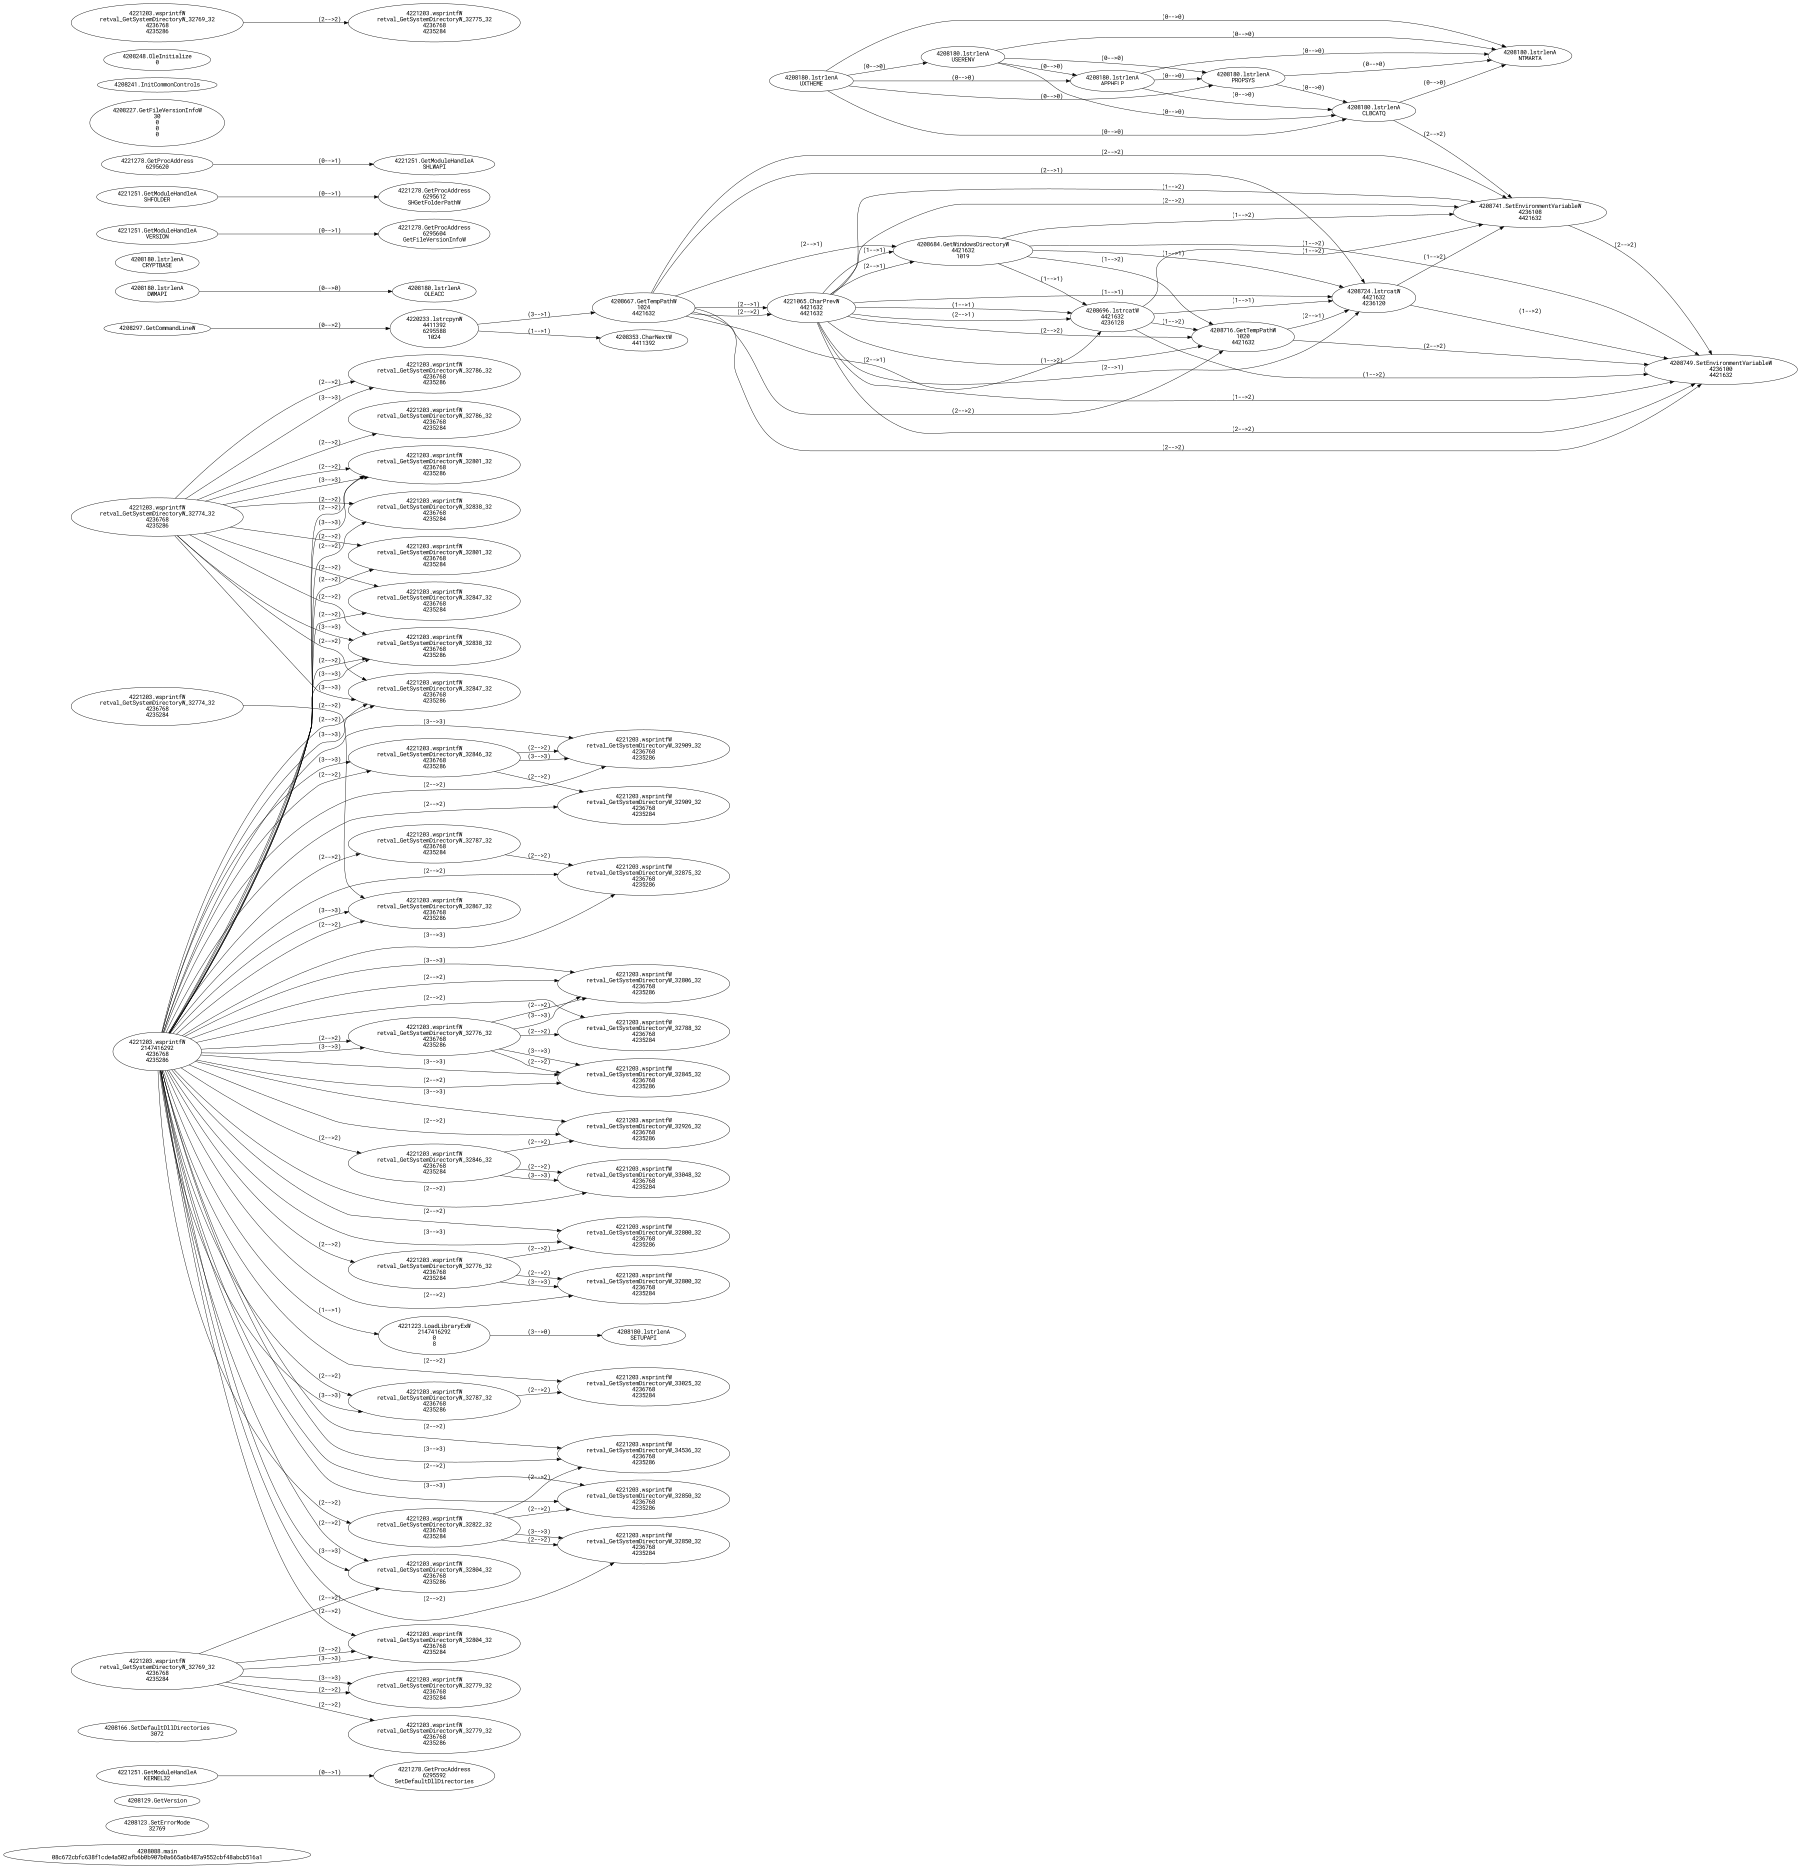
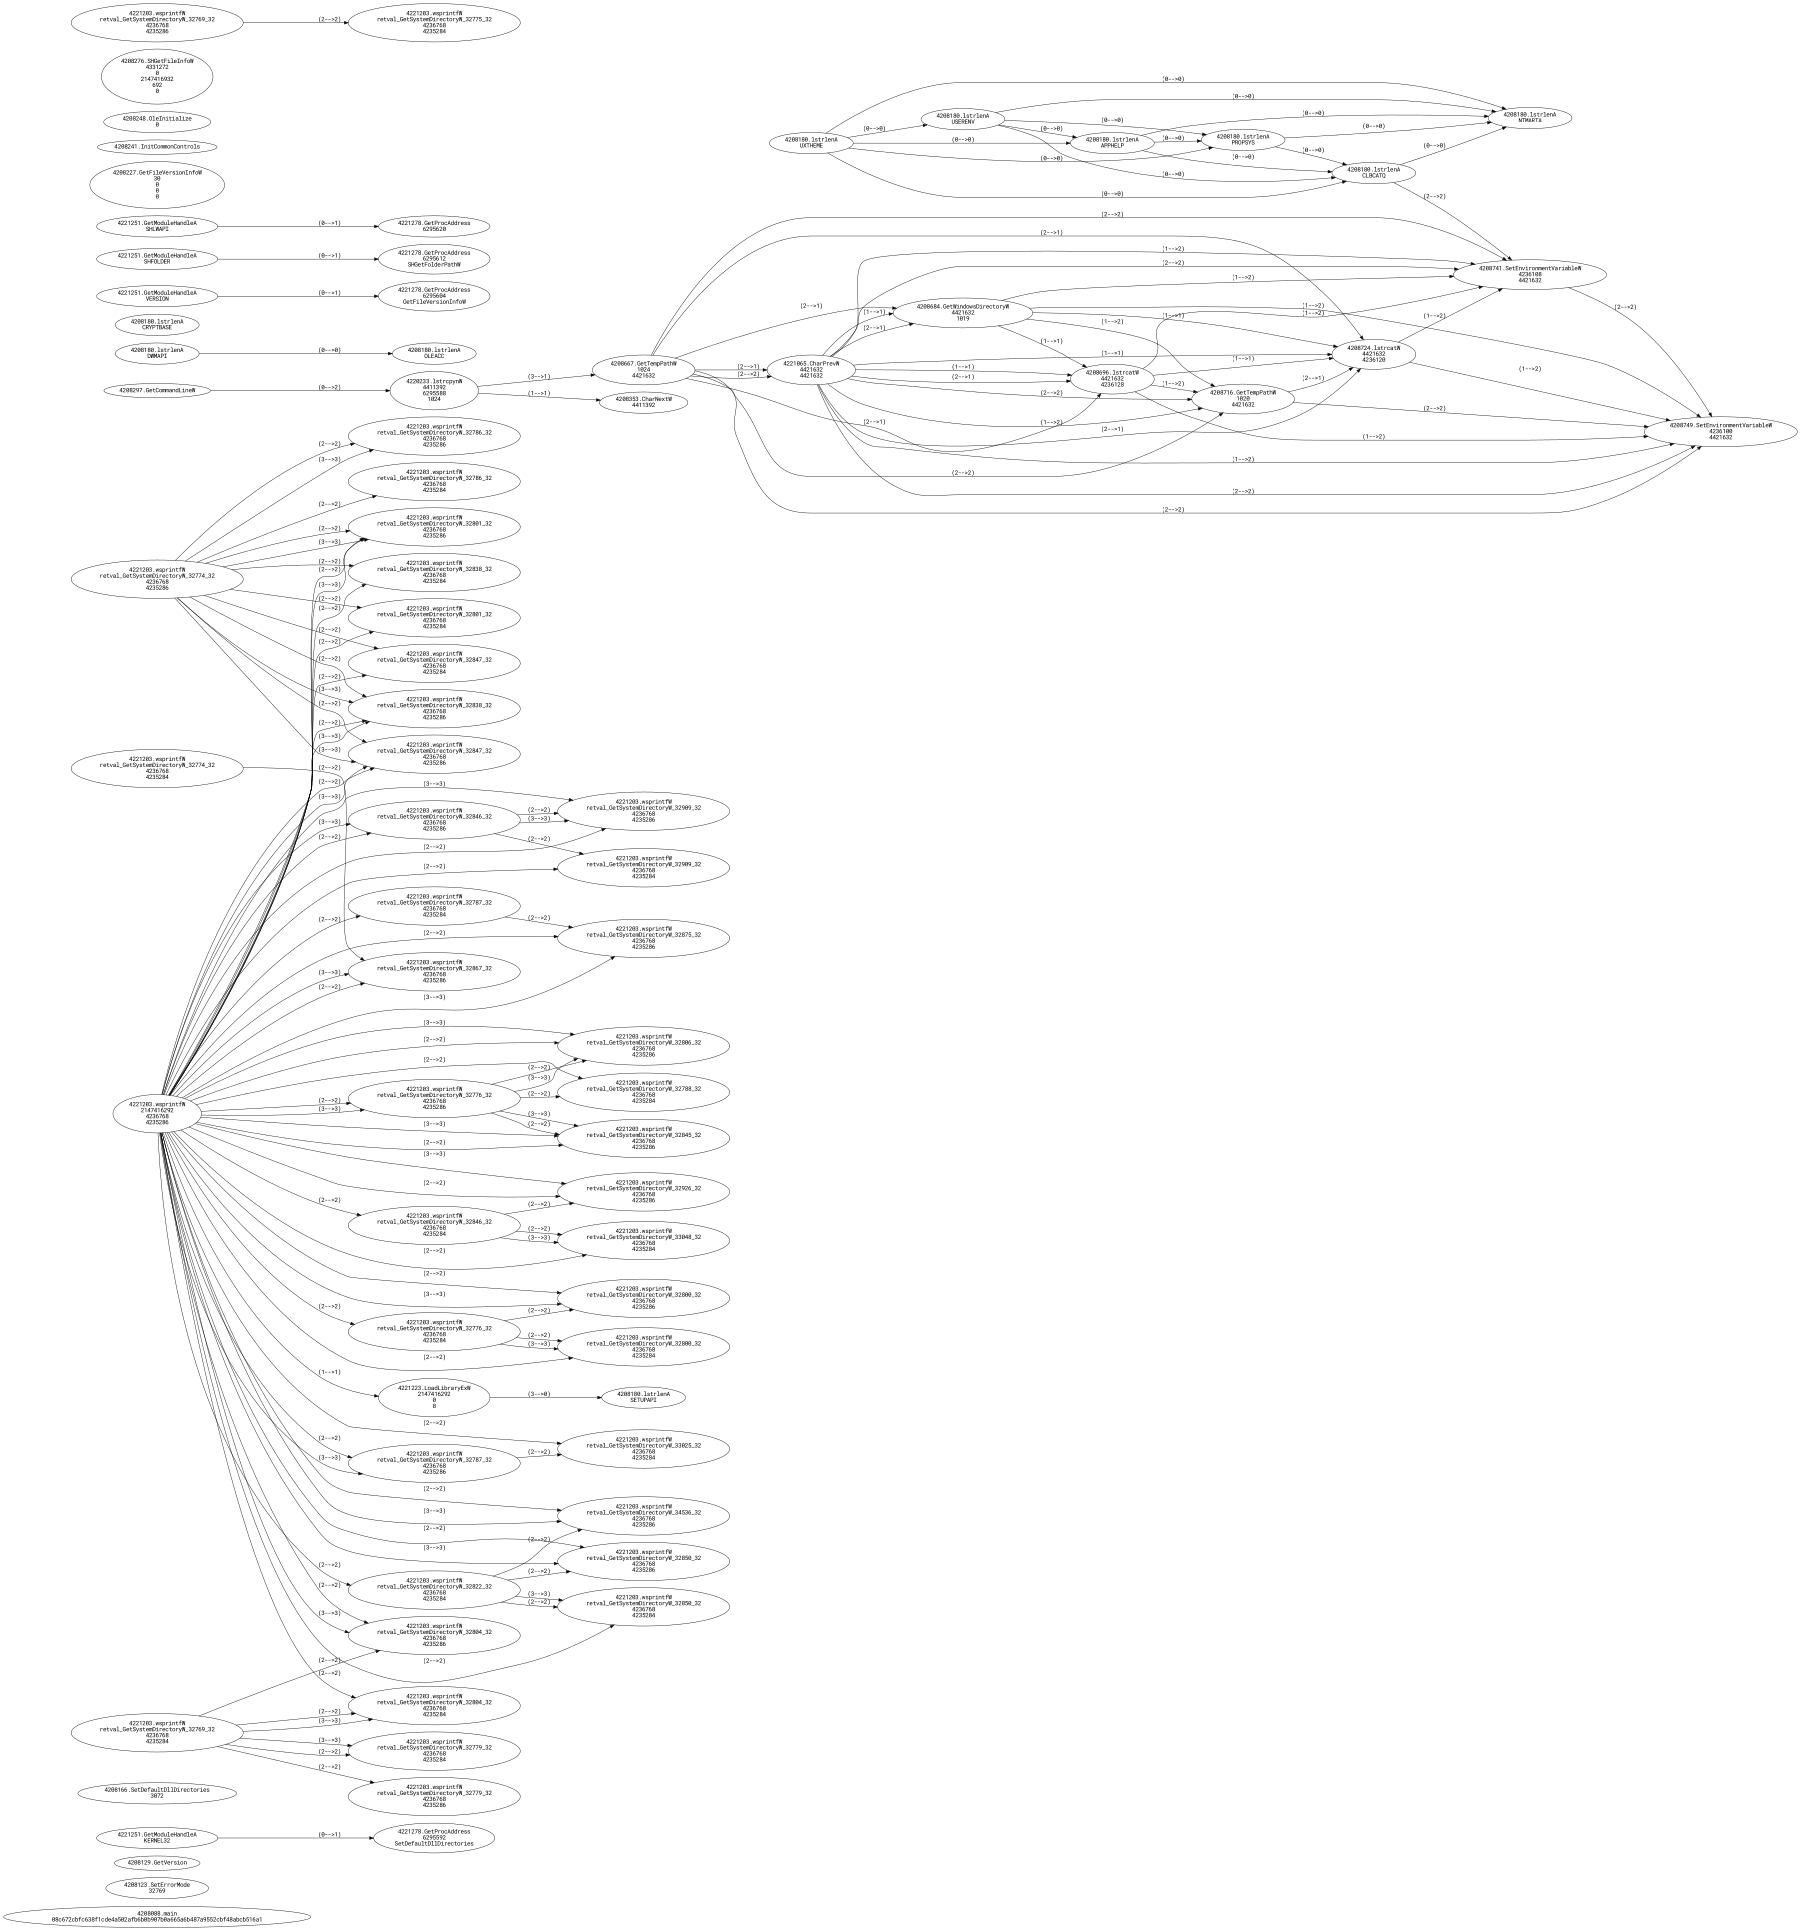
node "4208276.SHGetFileInfoW 4331272 0 2147416932 692 0": added
edge "4221278.GetProcAddress 6295620" -> "4221251.GetModuleHandleA SHLWAPI": reversed
